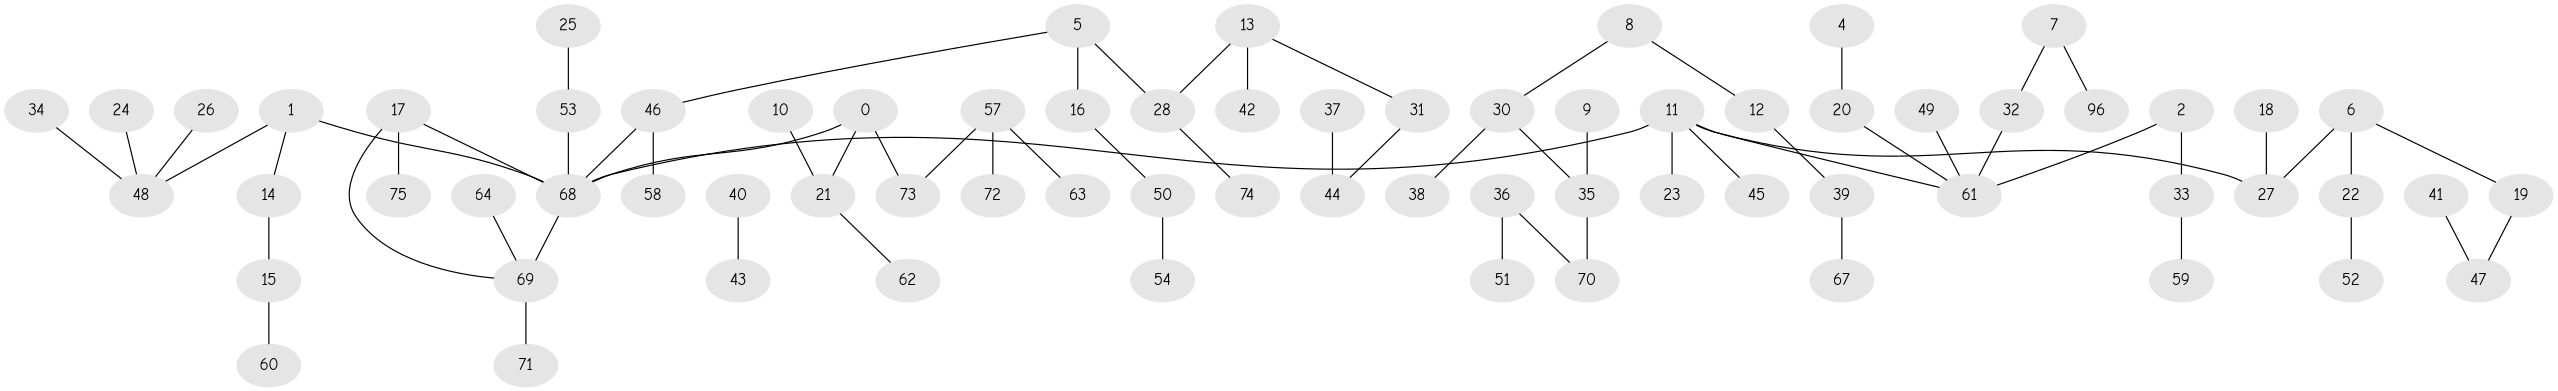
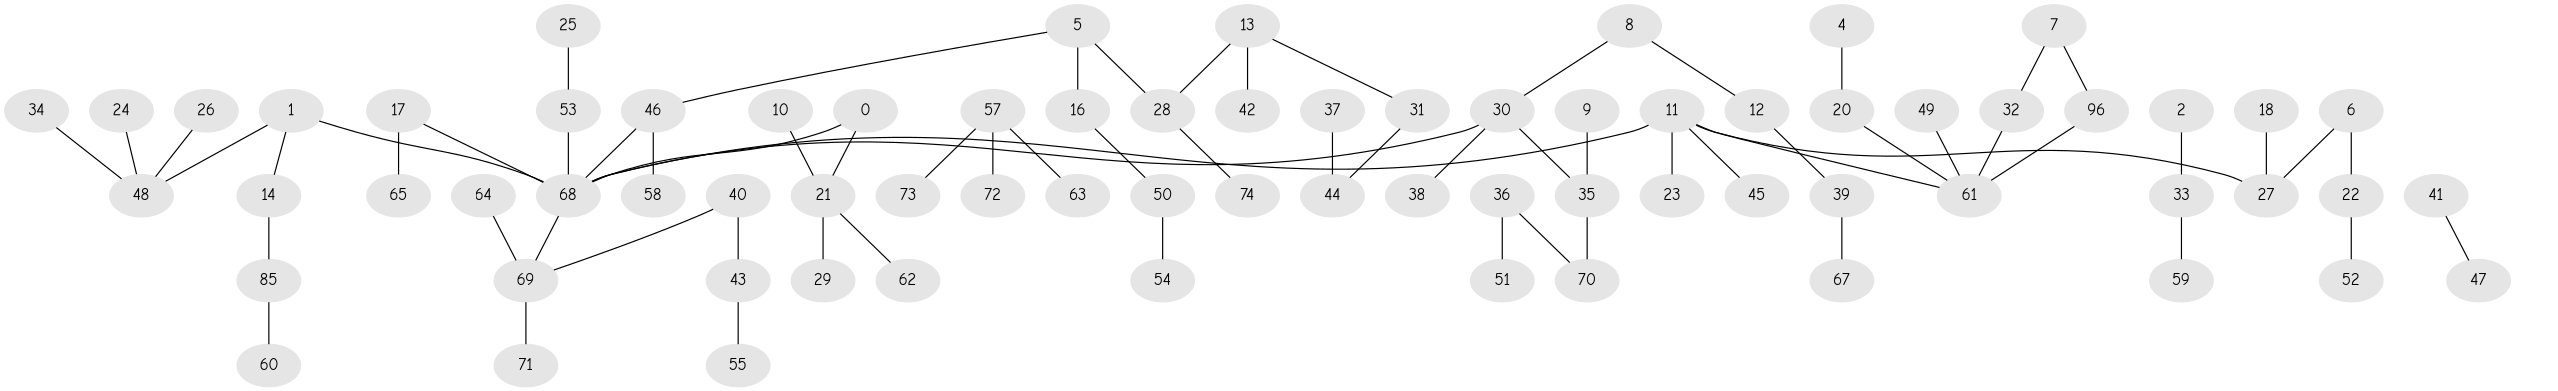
edge "0" -- "73": removed
edge "30" -- "68": added
edge "2" -- "61": now "96" -- "61"
node "75": label "75" -> "65"
node "19": removed
edge "17" -- "69": now "40" -- "69"
node "15": label "15" -> "85"
node "29": added
node "55": added
